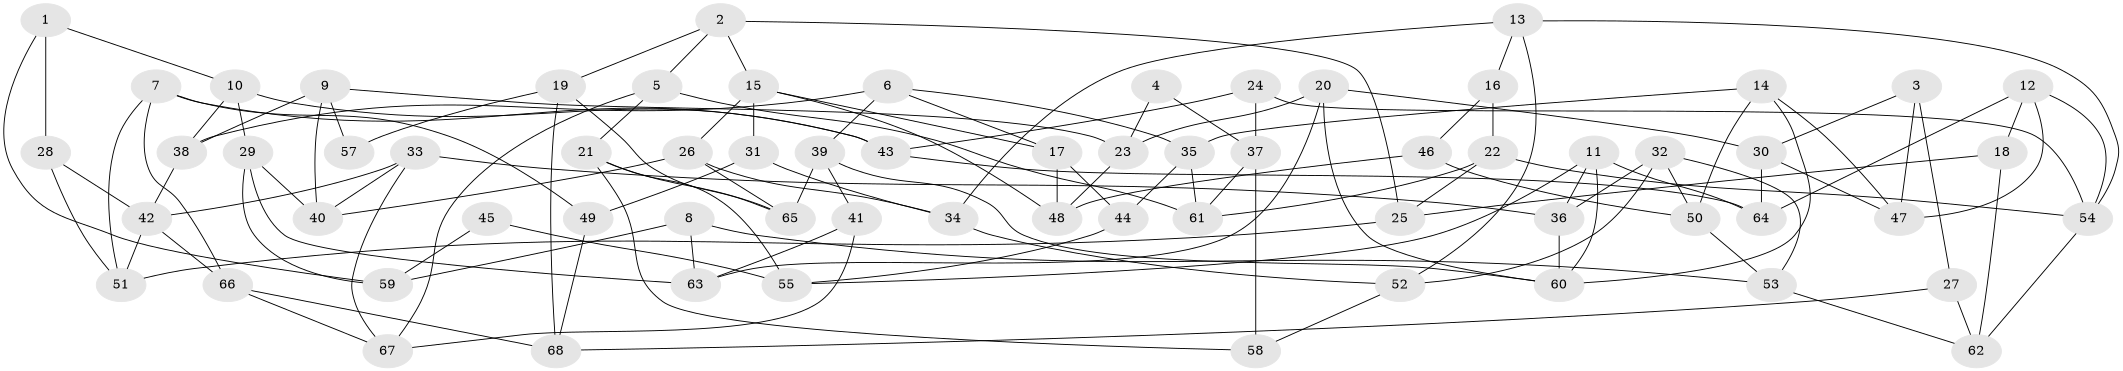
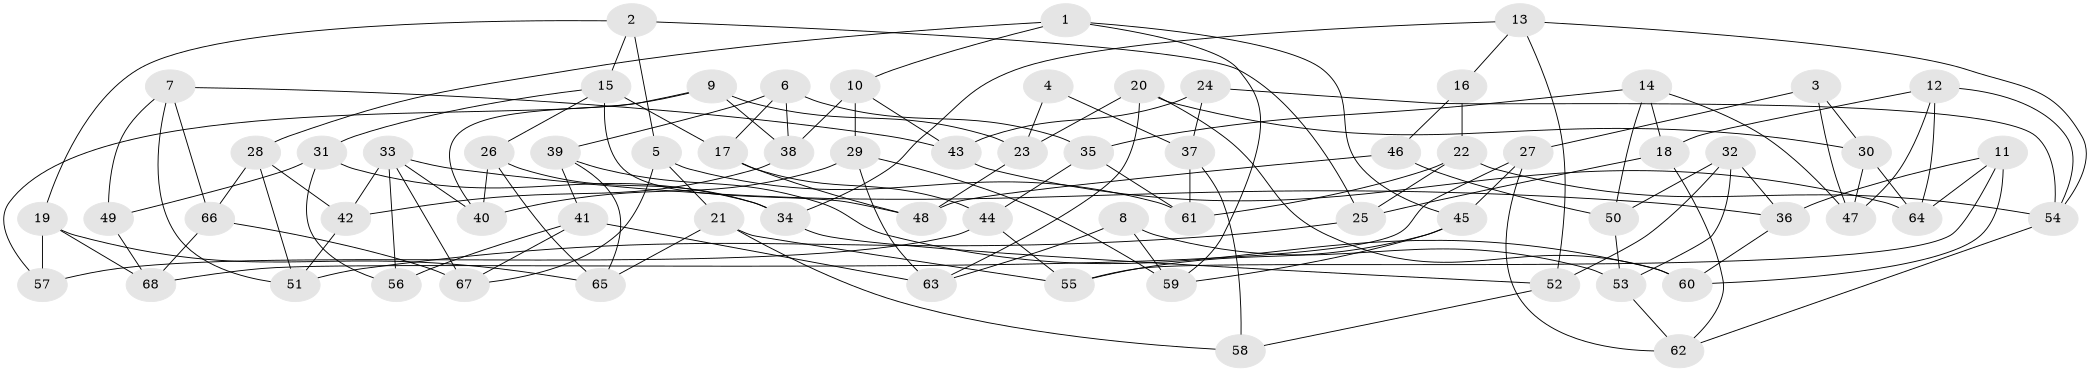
edge "1" -- "45": added
edge "27" -- "45": added
edge "42" -- "66": now "28" -- "66"
edge "14" -- "60": now "14" -- "18"
edge "44" -- "57": added
node "56": added
